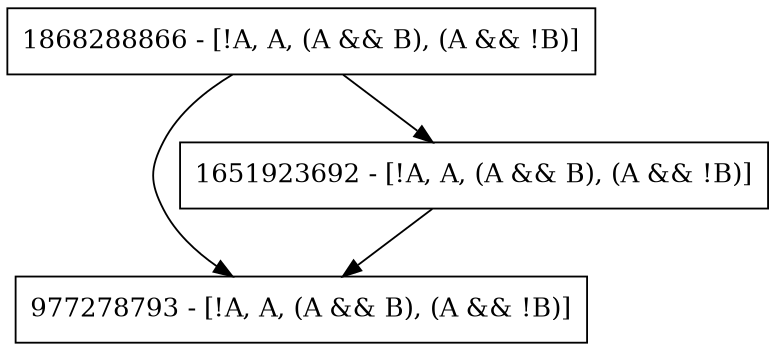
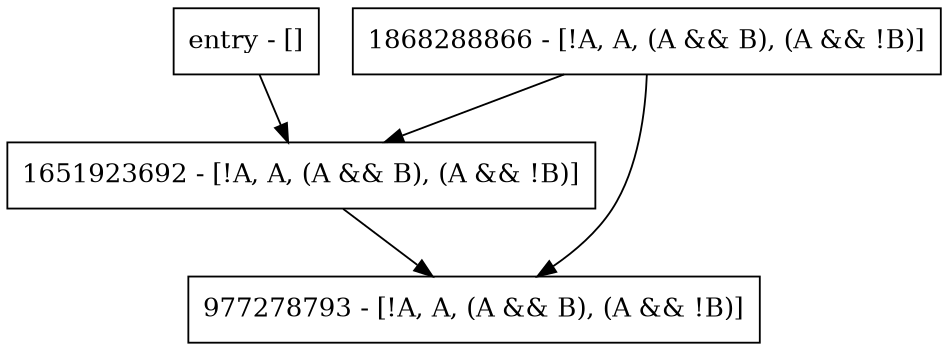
node "entry - []": added
